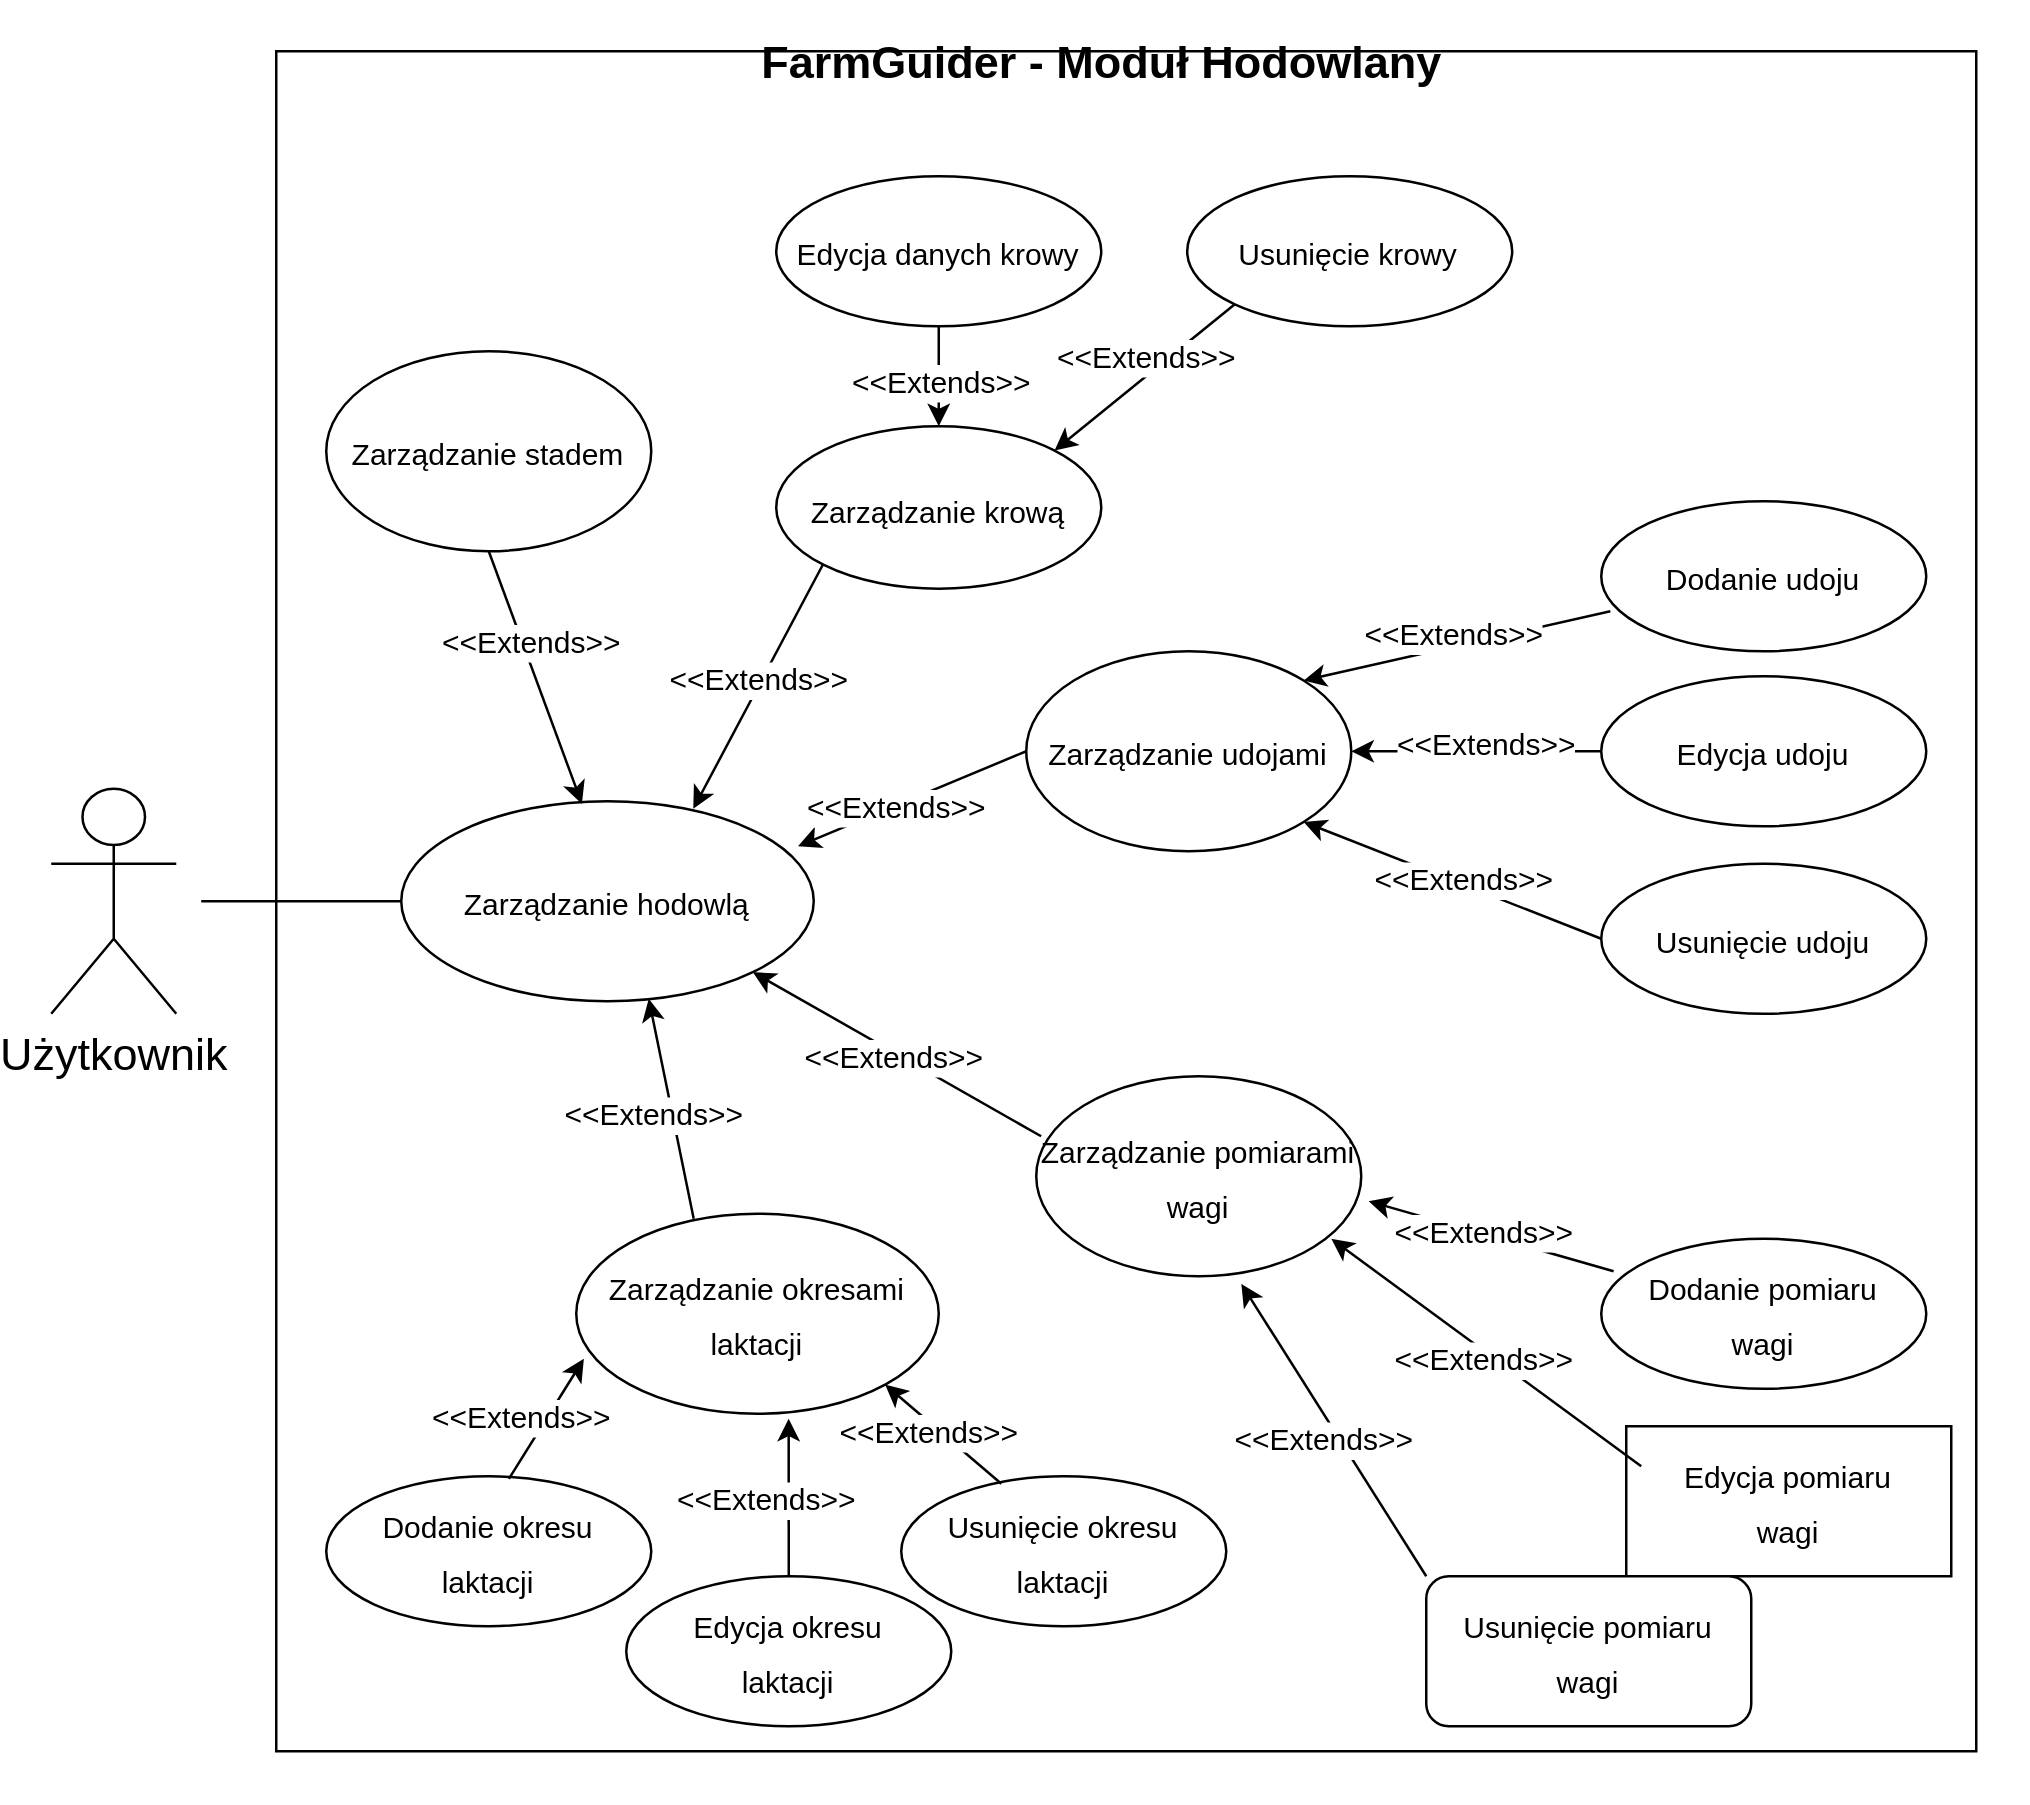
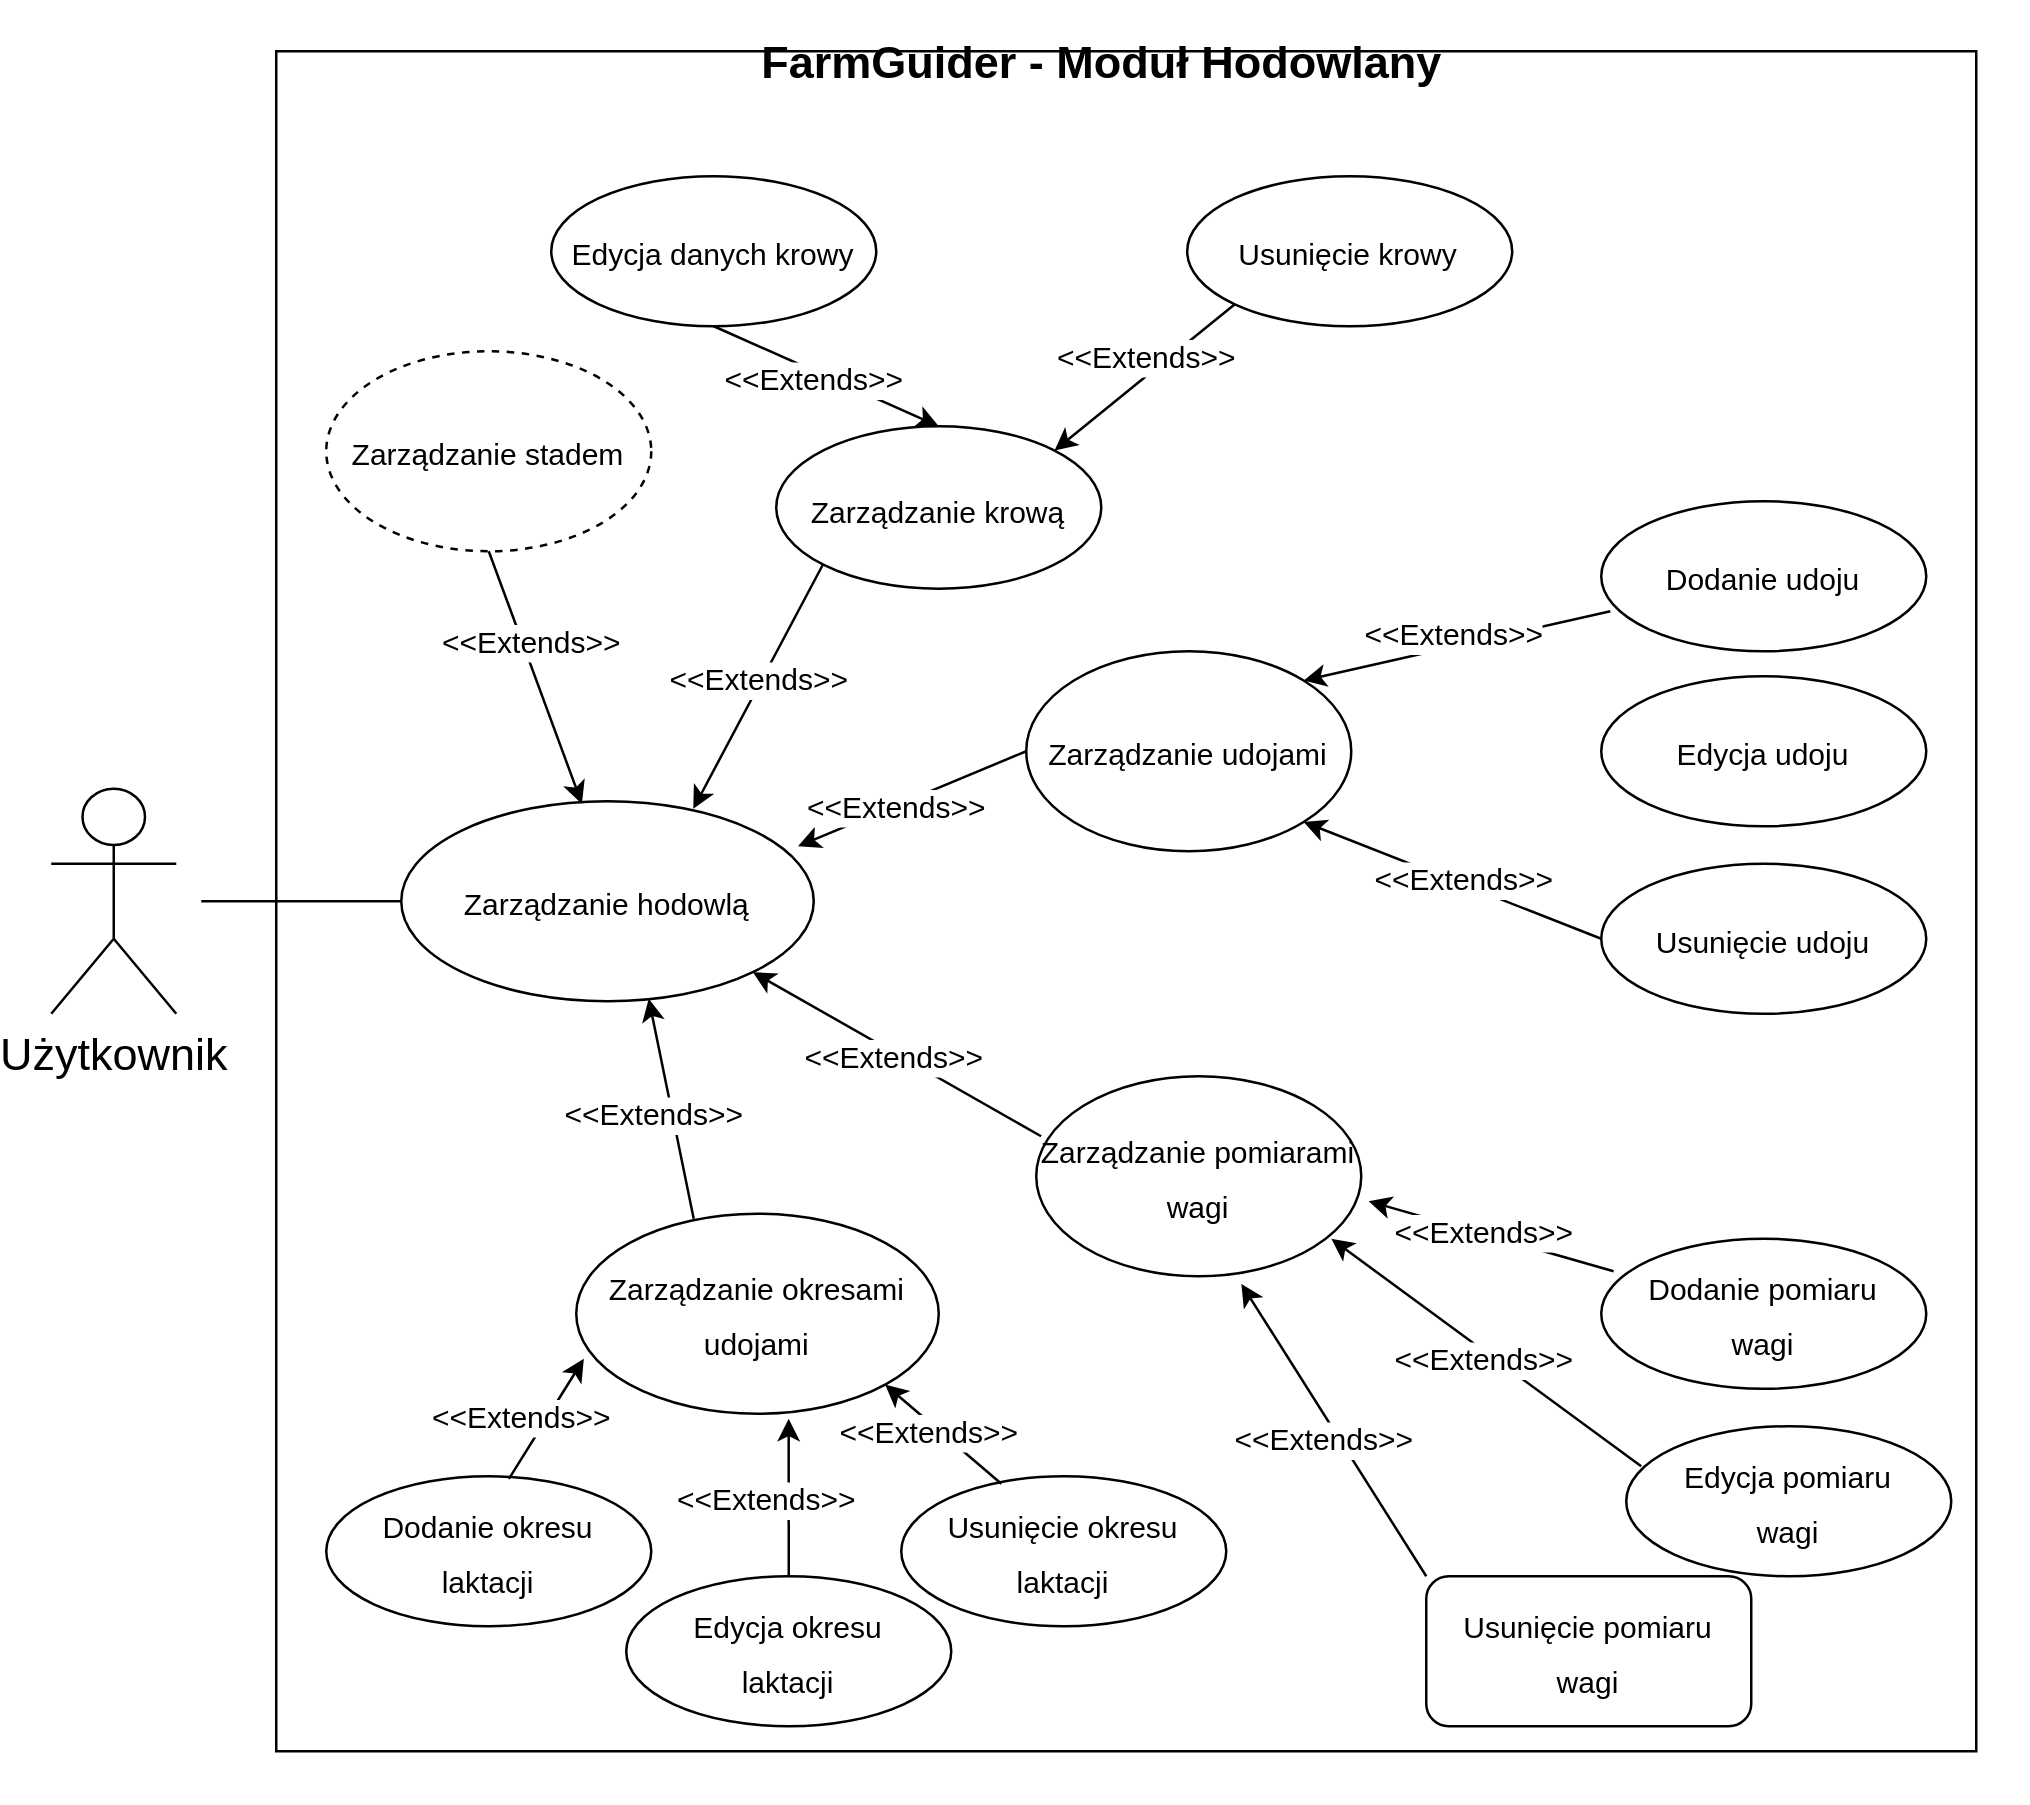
node "Edycja danych krowy": moved (939, 251) -> (714, 251)
node "Zarządzanie stadem": style solid -> dashed
edge "Edycja udoju" -> "Zarządzanie udojami": removed, label "<<Extends>>"
node "Zarządzanie okresami laktacji": label "Zarządzanie okresami laktacji" -> "Zarządzanie okresami udojami"
node "Edycja pomiaru wagi": shape rectangle -> ellipse
